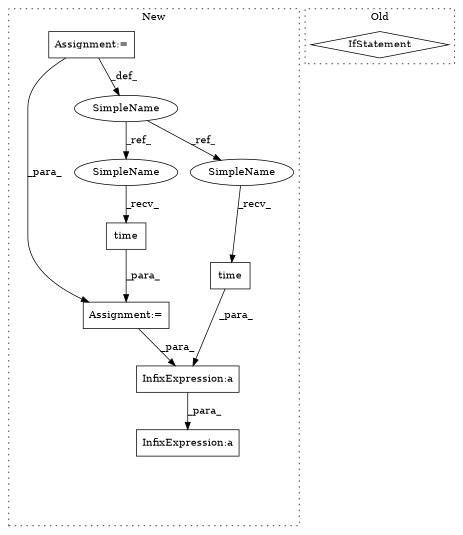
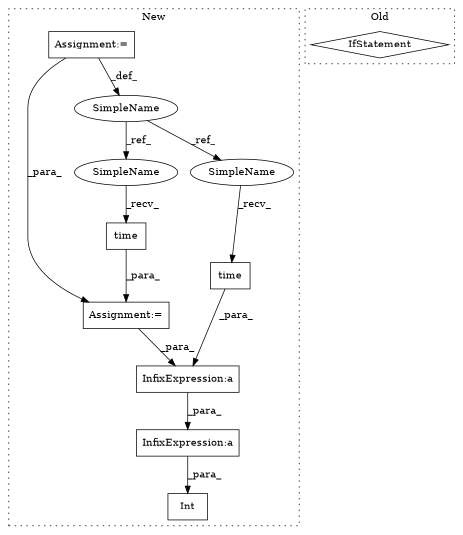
node "Int": added
